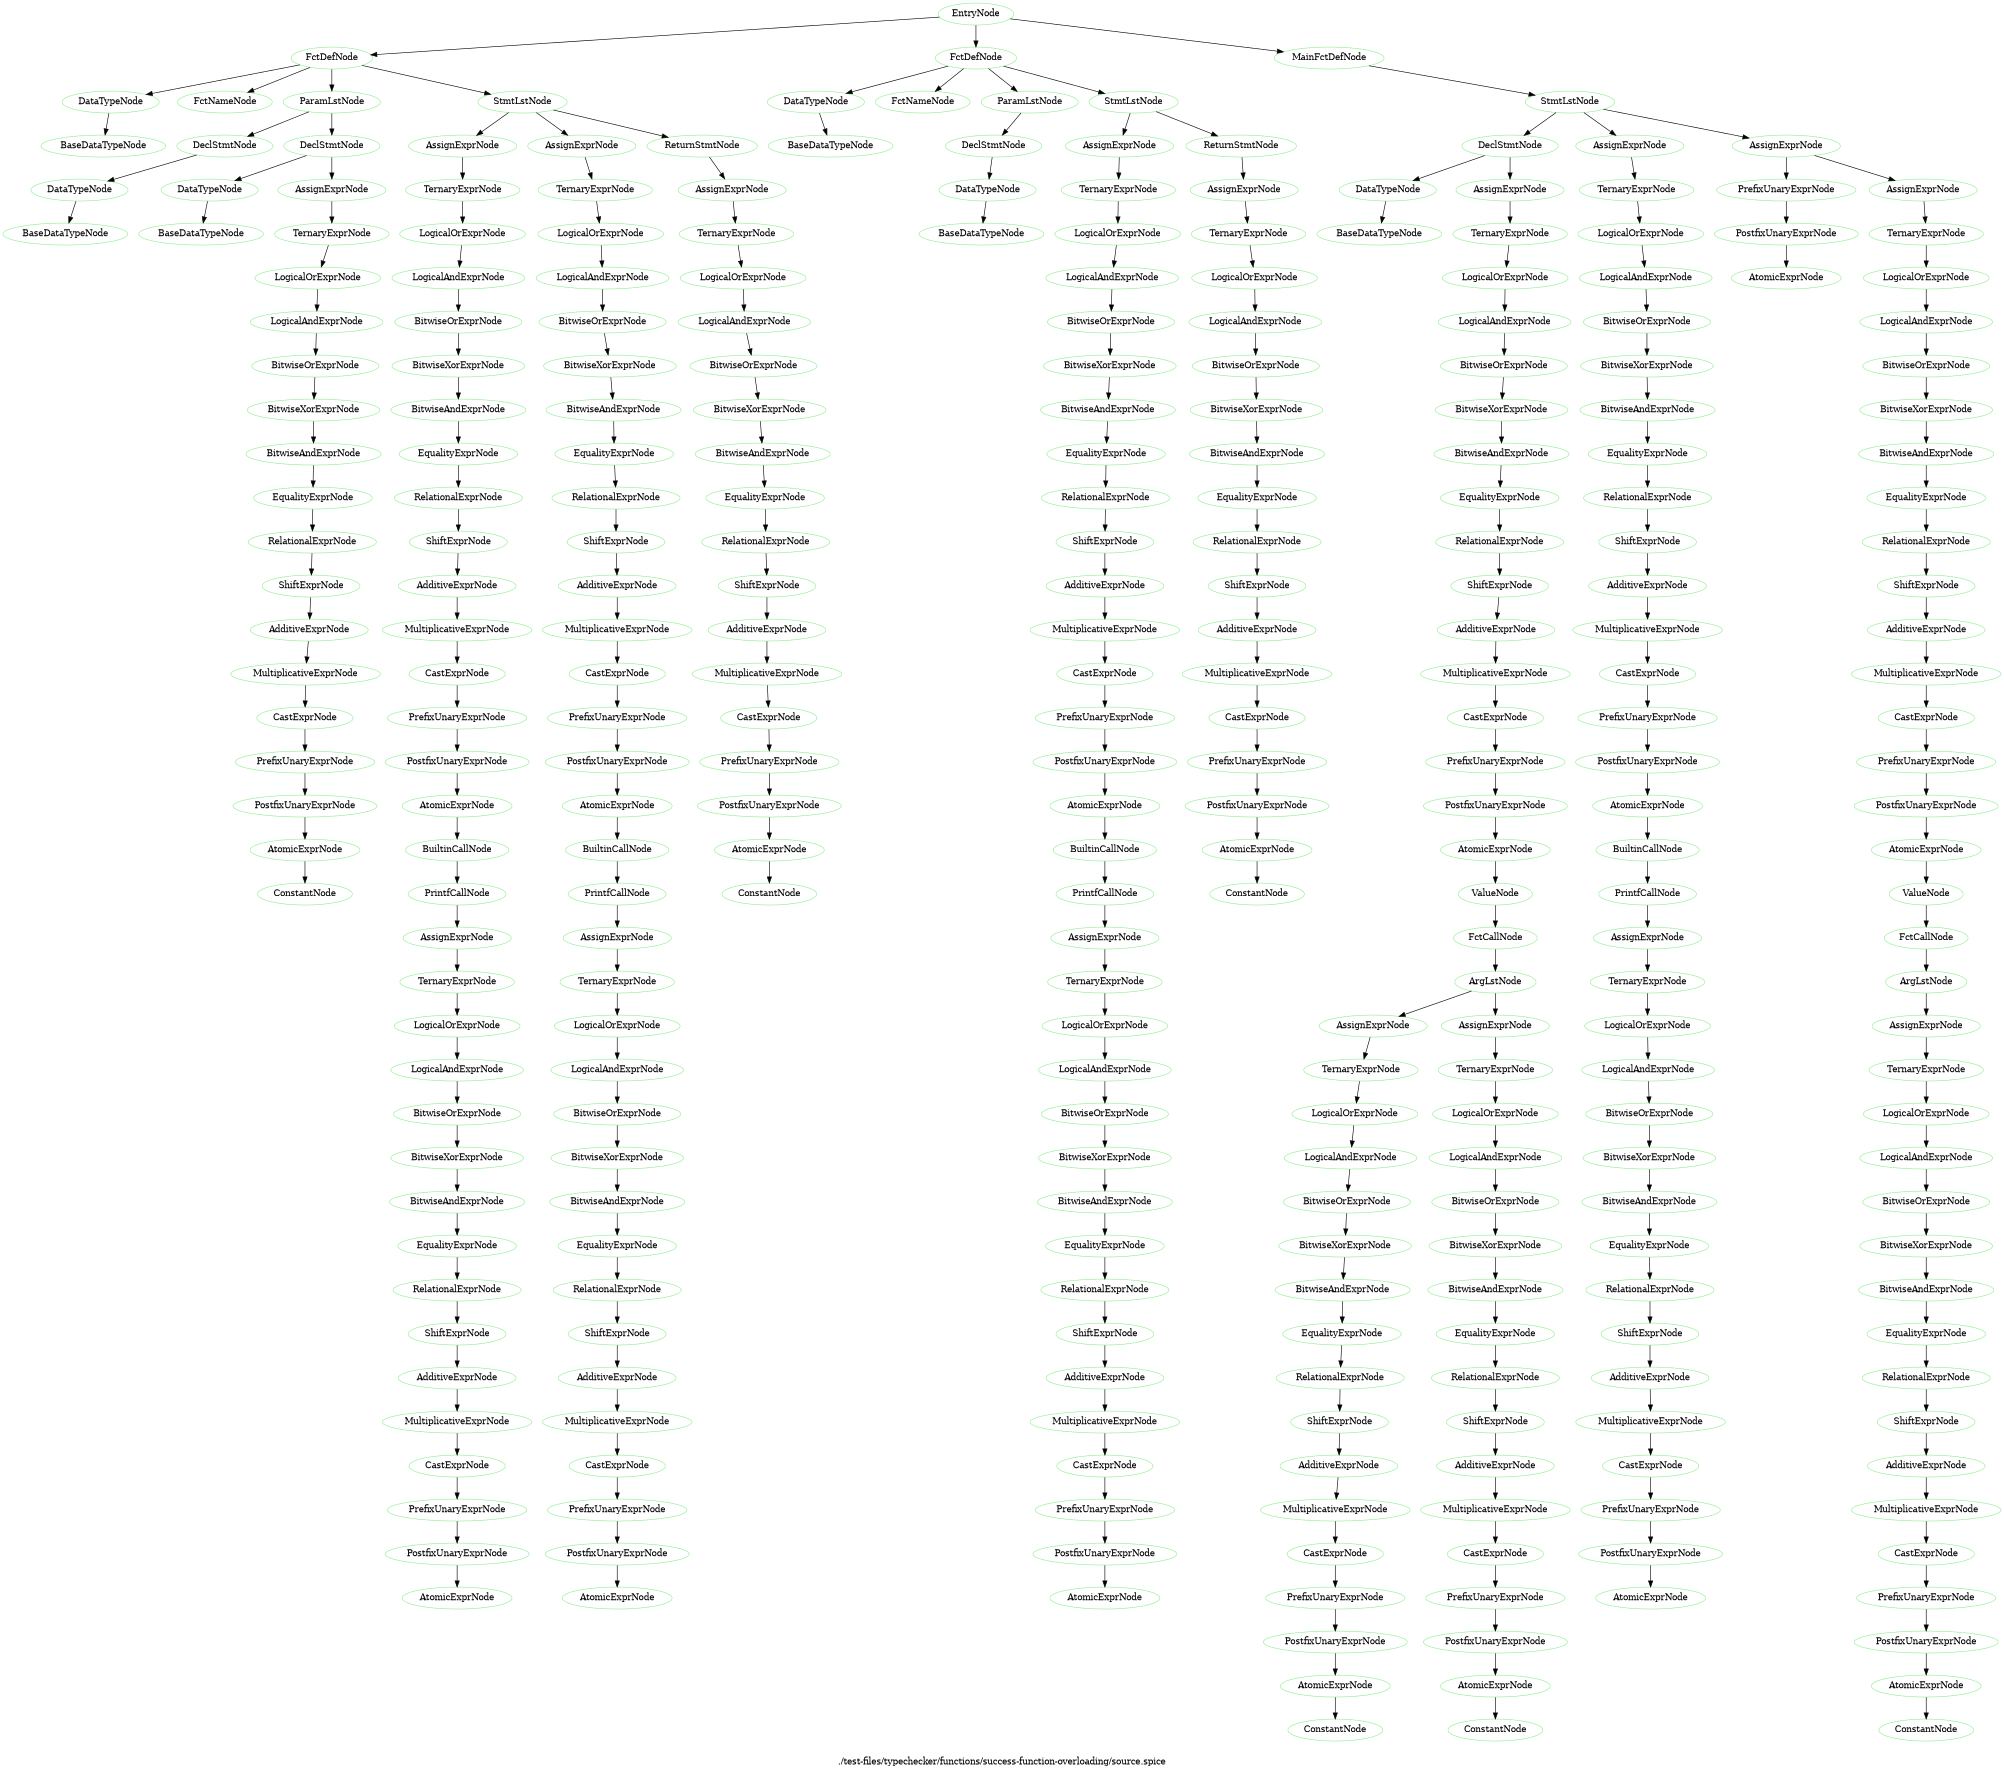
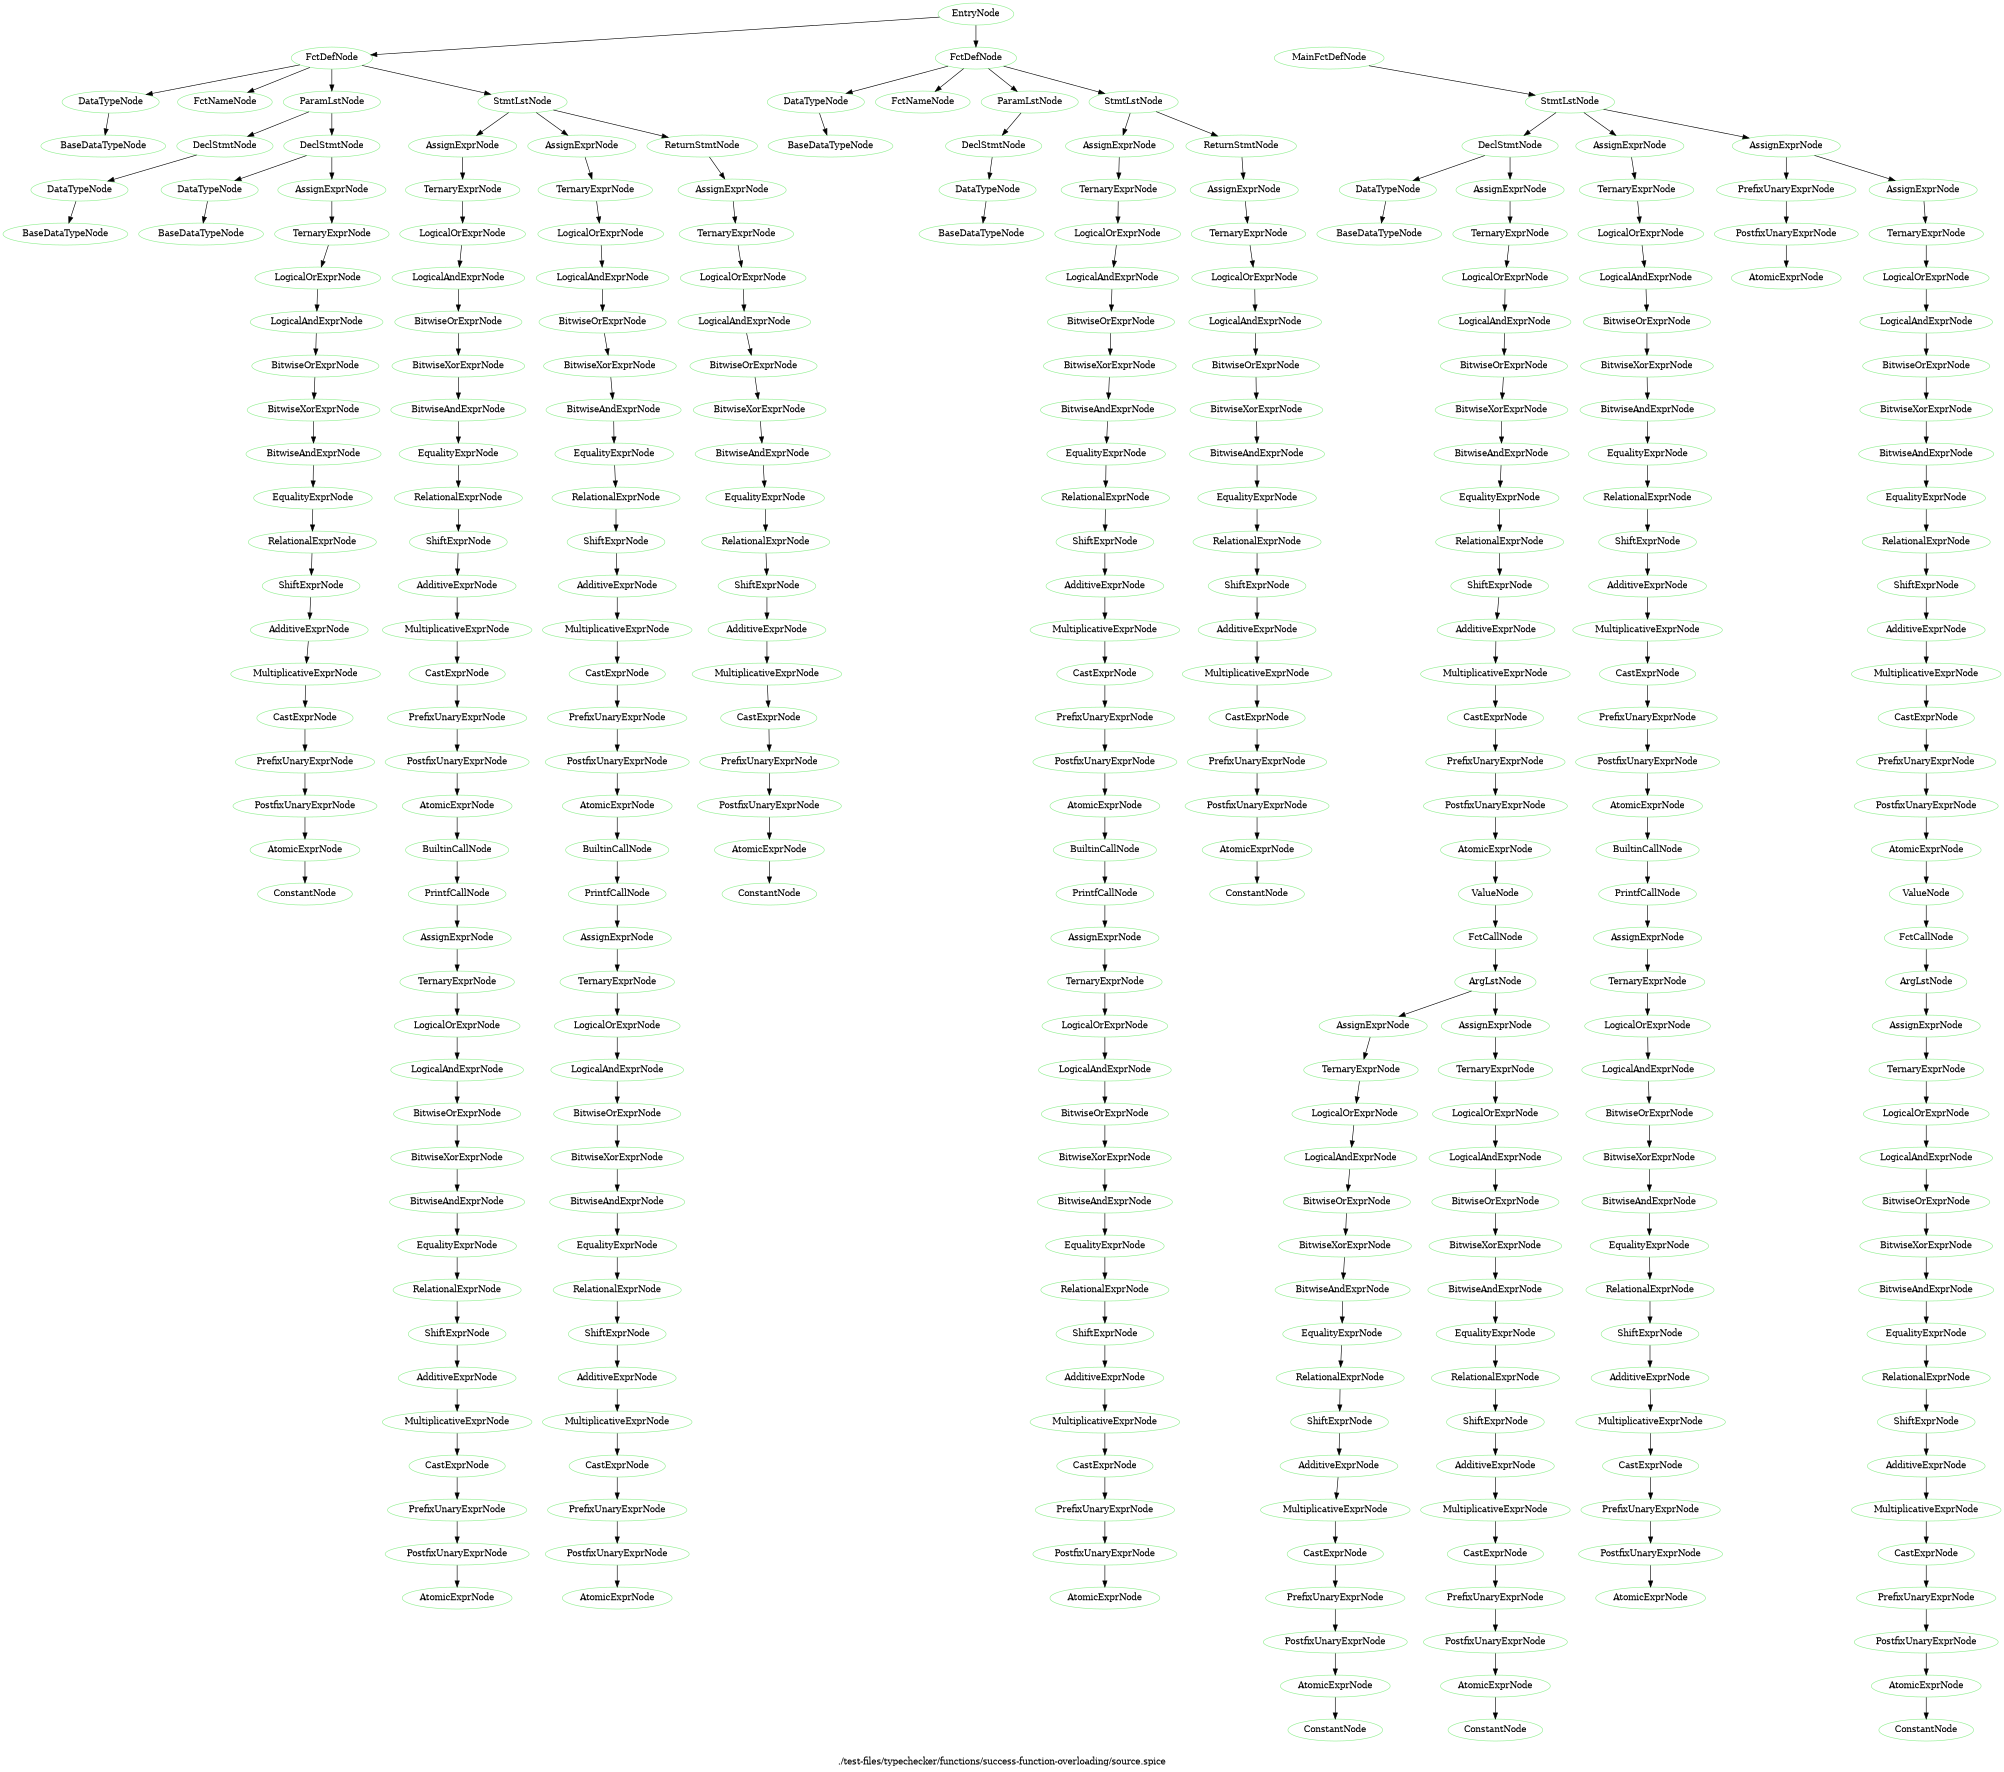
edge "EntryNode" -> "MainFctDefNode": removed
